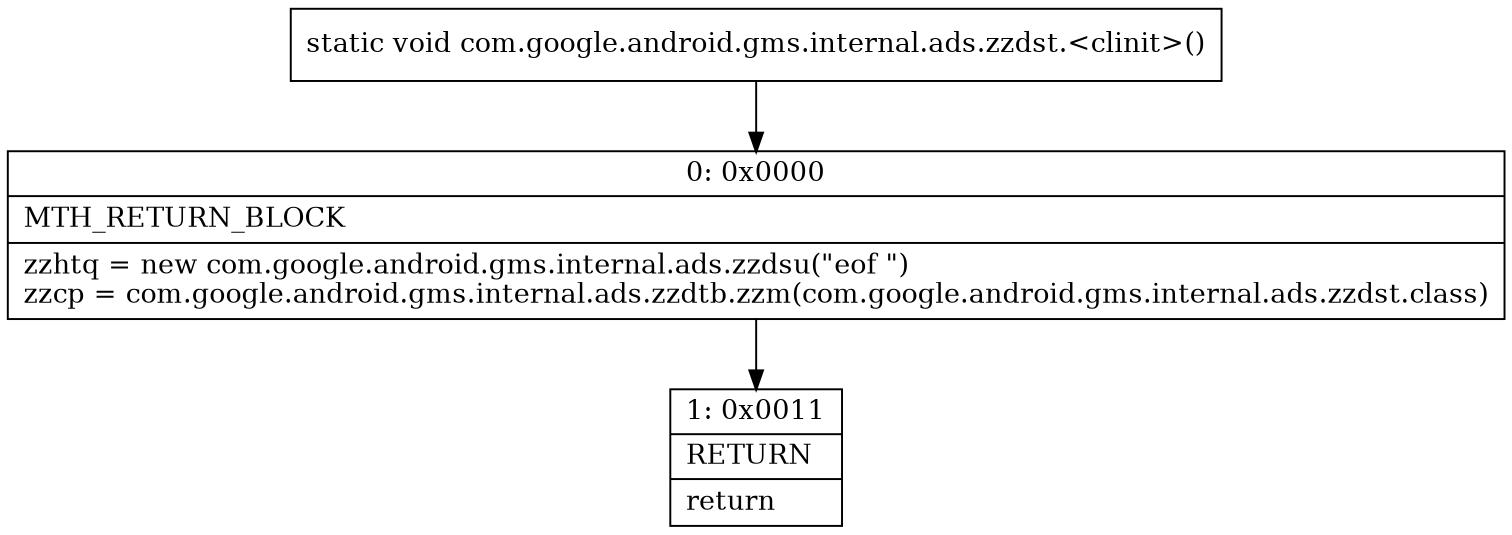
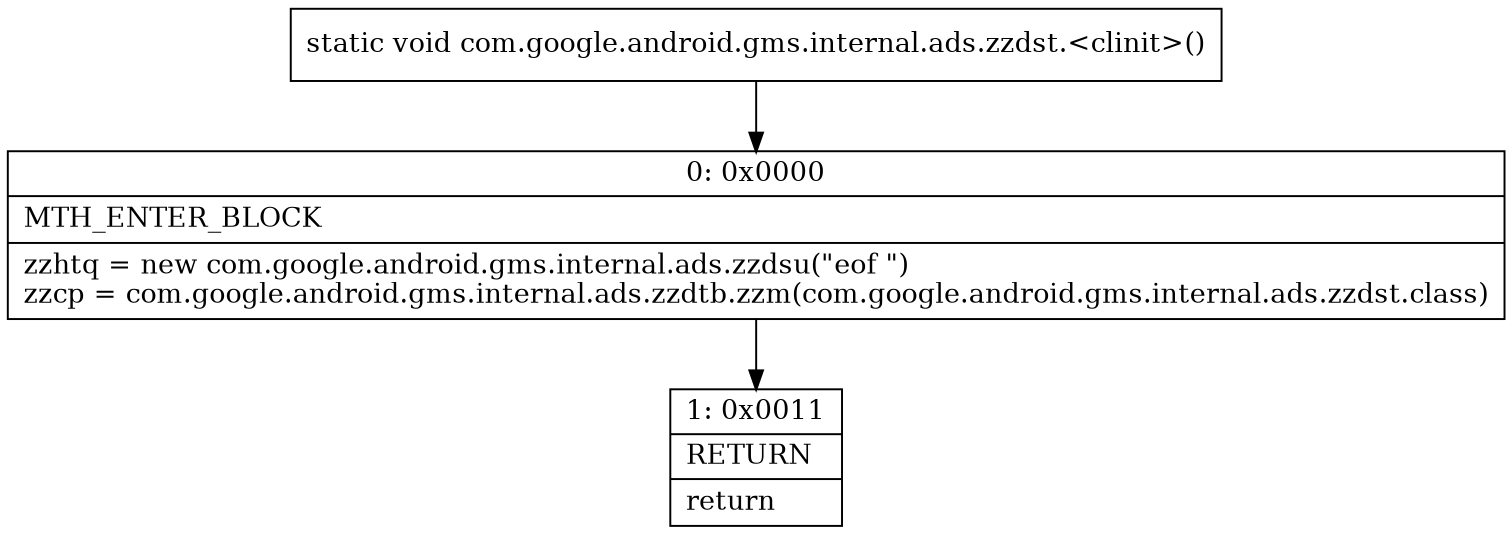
node "0: 0x0000": text "MTH_RETURN_BLOCK" -> "MTH_ENTER_BLOCK"
